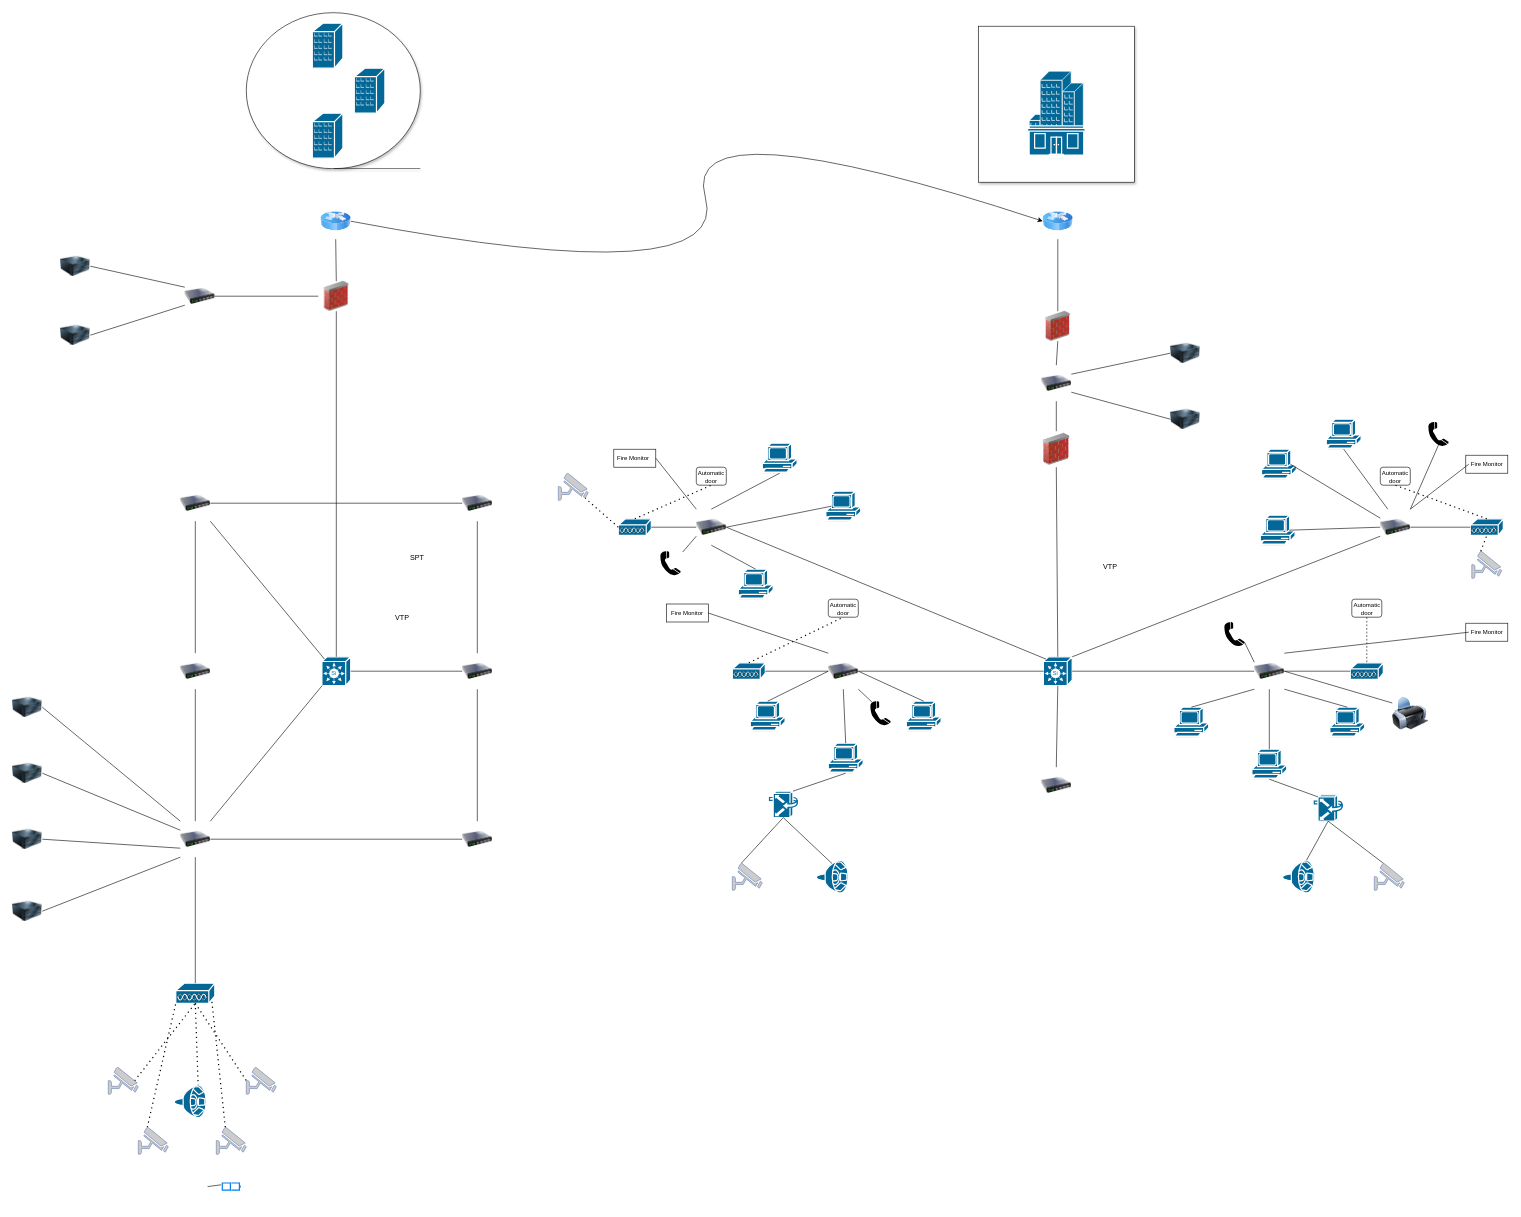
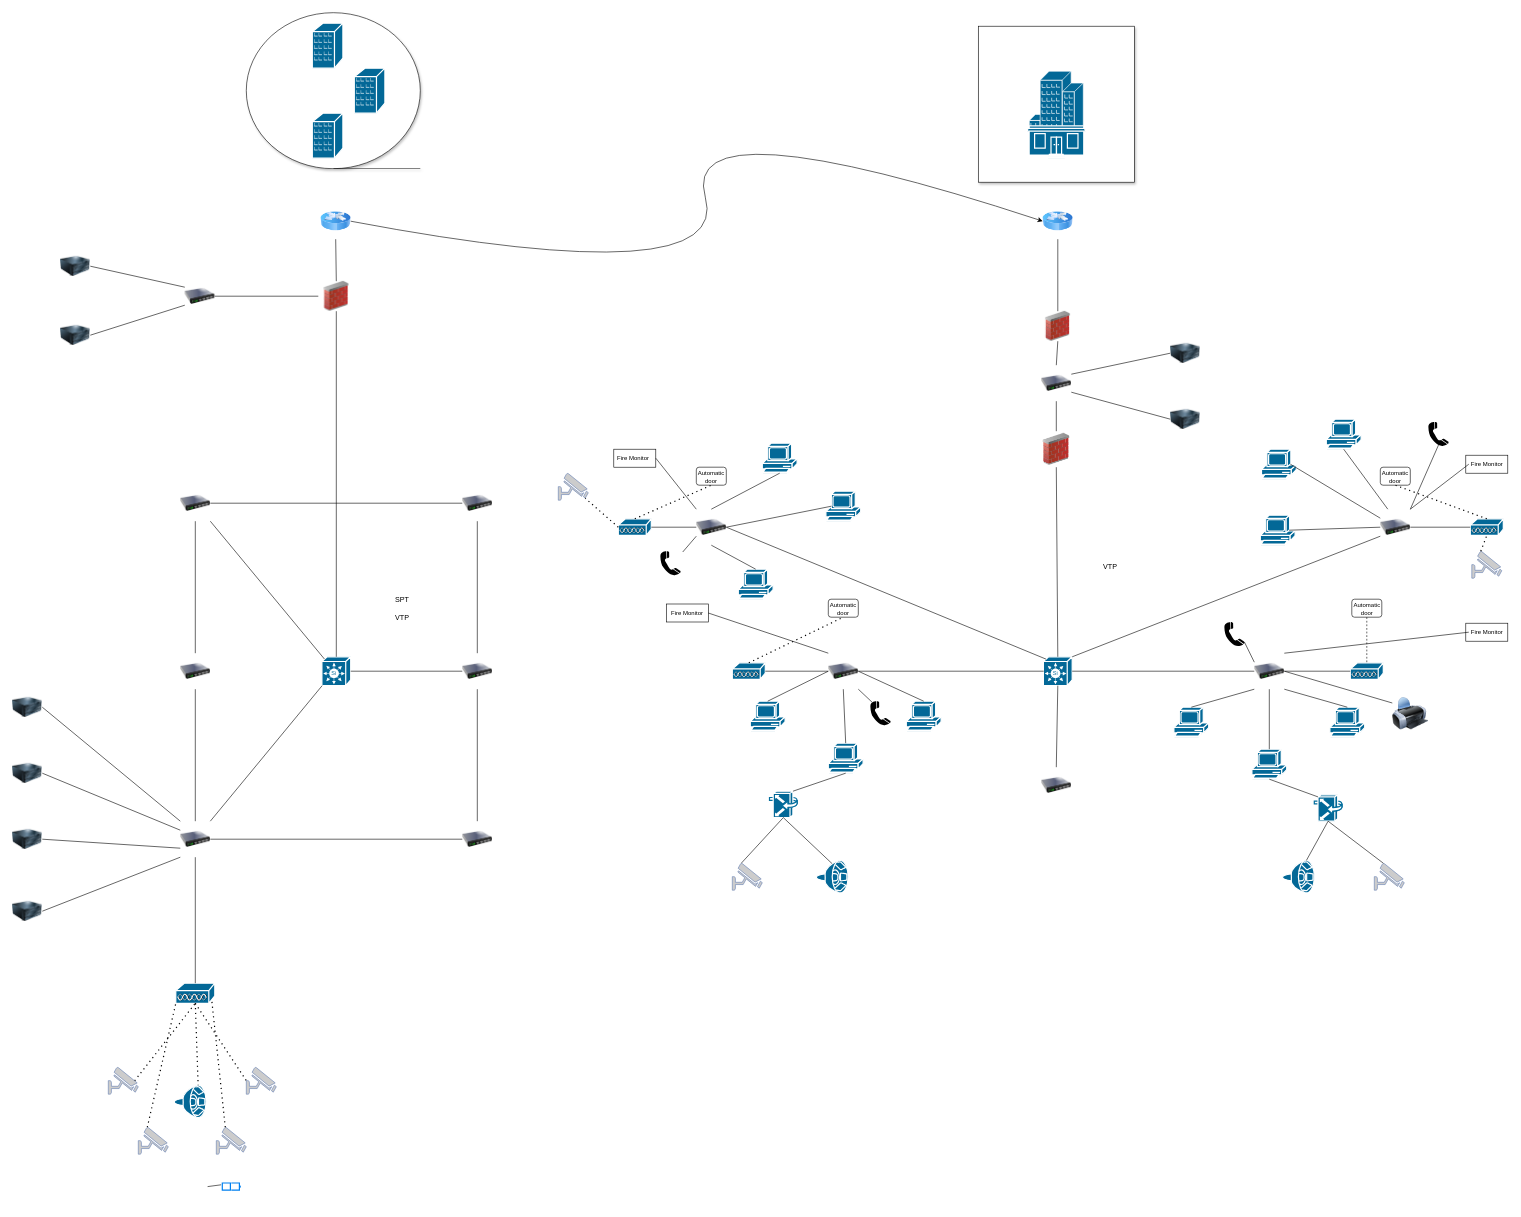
node "SPT": moved (417, 558) -> (402, 600)
